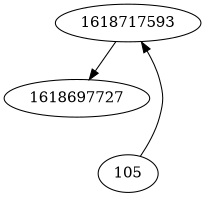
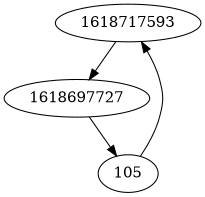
edge "1618697727" -> "105": added
